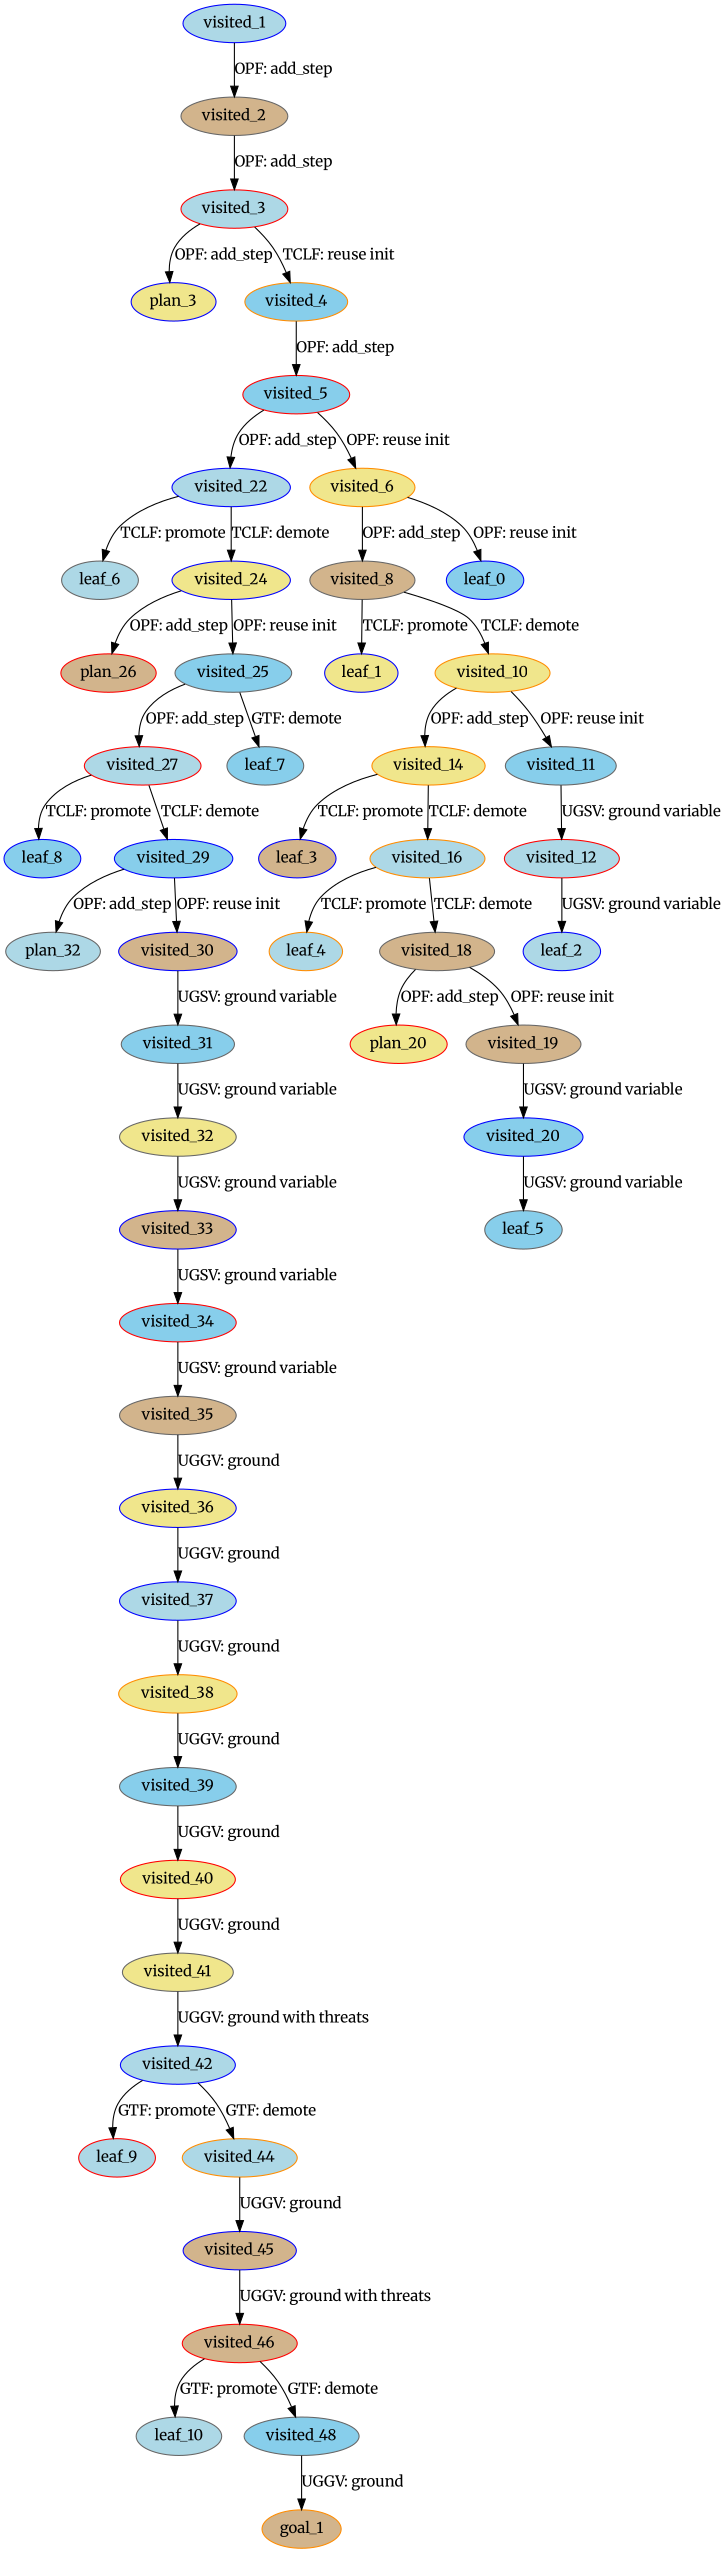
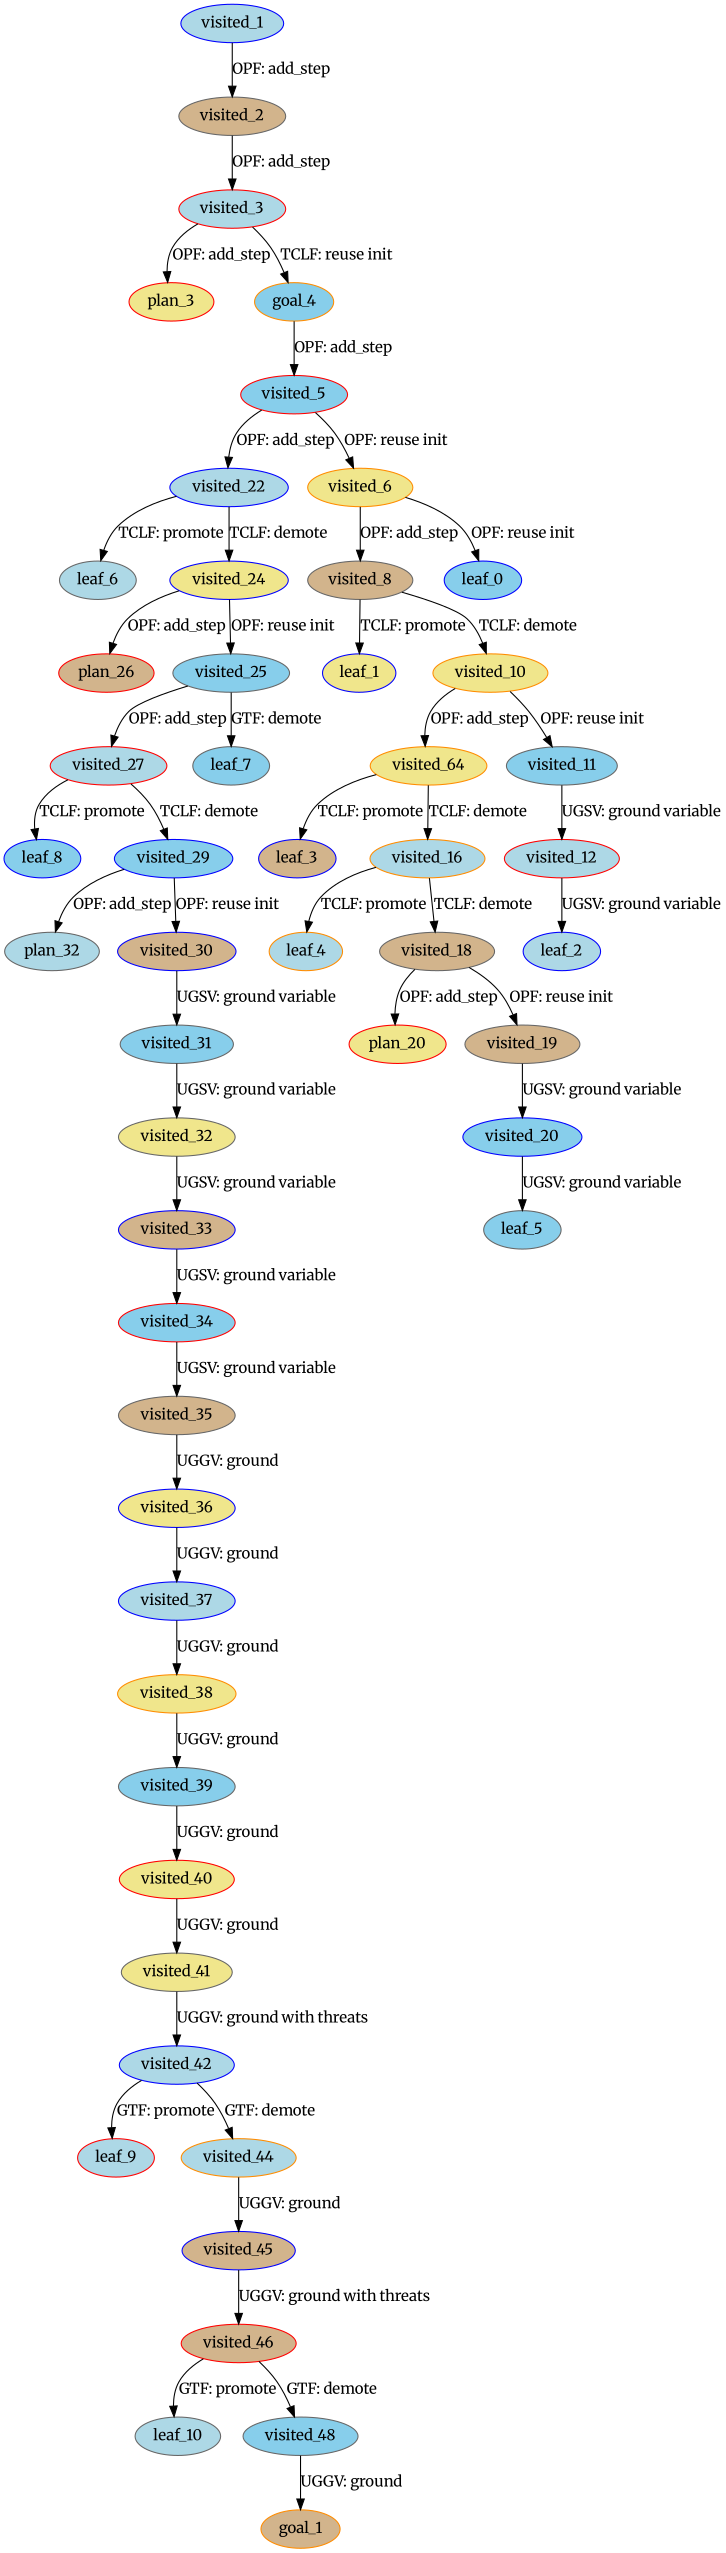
node "plan_3": color blue -> red
node "visited_4": label "visited_4" -> "goal_4"
node "visited_14": label "visited_14" -> "visited_64"
